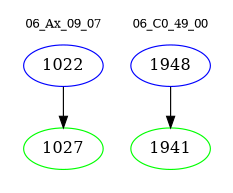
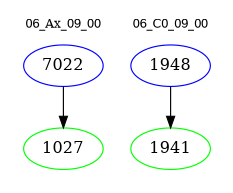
cluster "06_Ax_09_07": label "06_Ax_09_07" -> "06_Ax_09_00"
cluster "06_C0_49_00": label "06_C0_49_00" -> "06_C0_09_00"
node "1022": label "1022" -> "7022"
